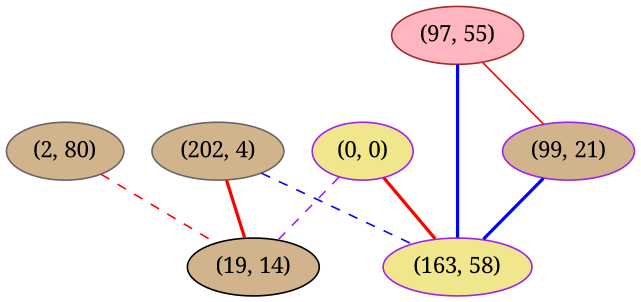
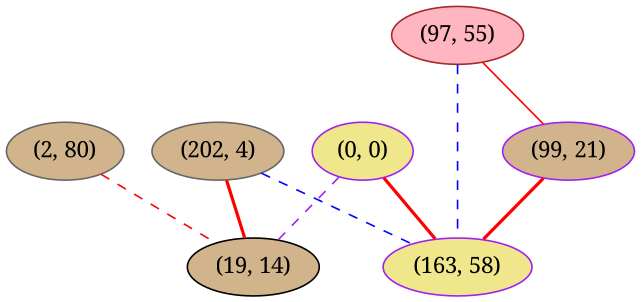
edge "(97, 55)" -- "(163, 58)": style bold -> dashed
edge "(99, 21)" -- "(163, 58)": color blue -> red
